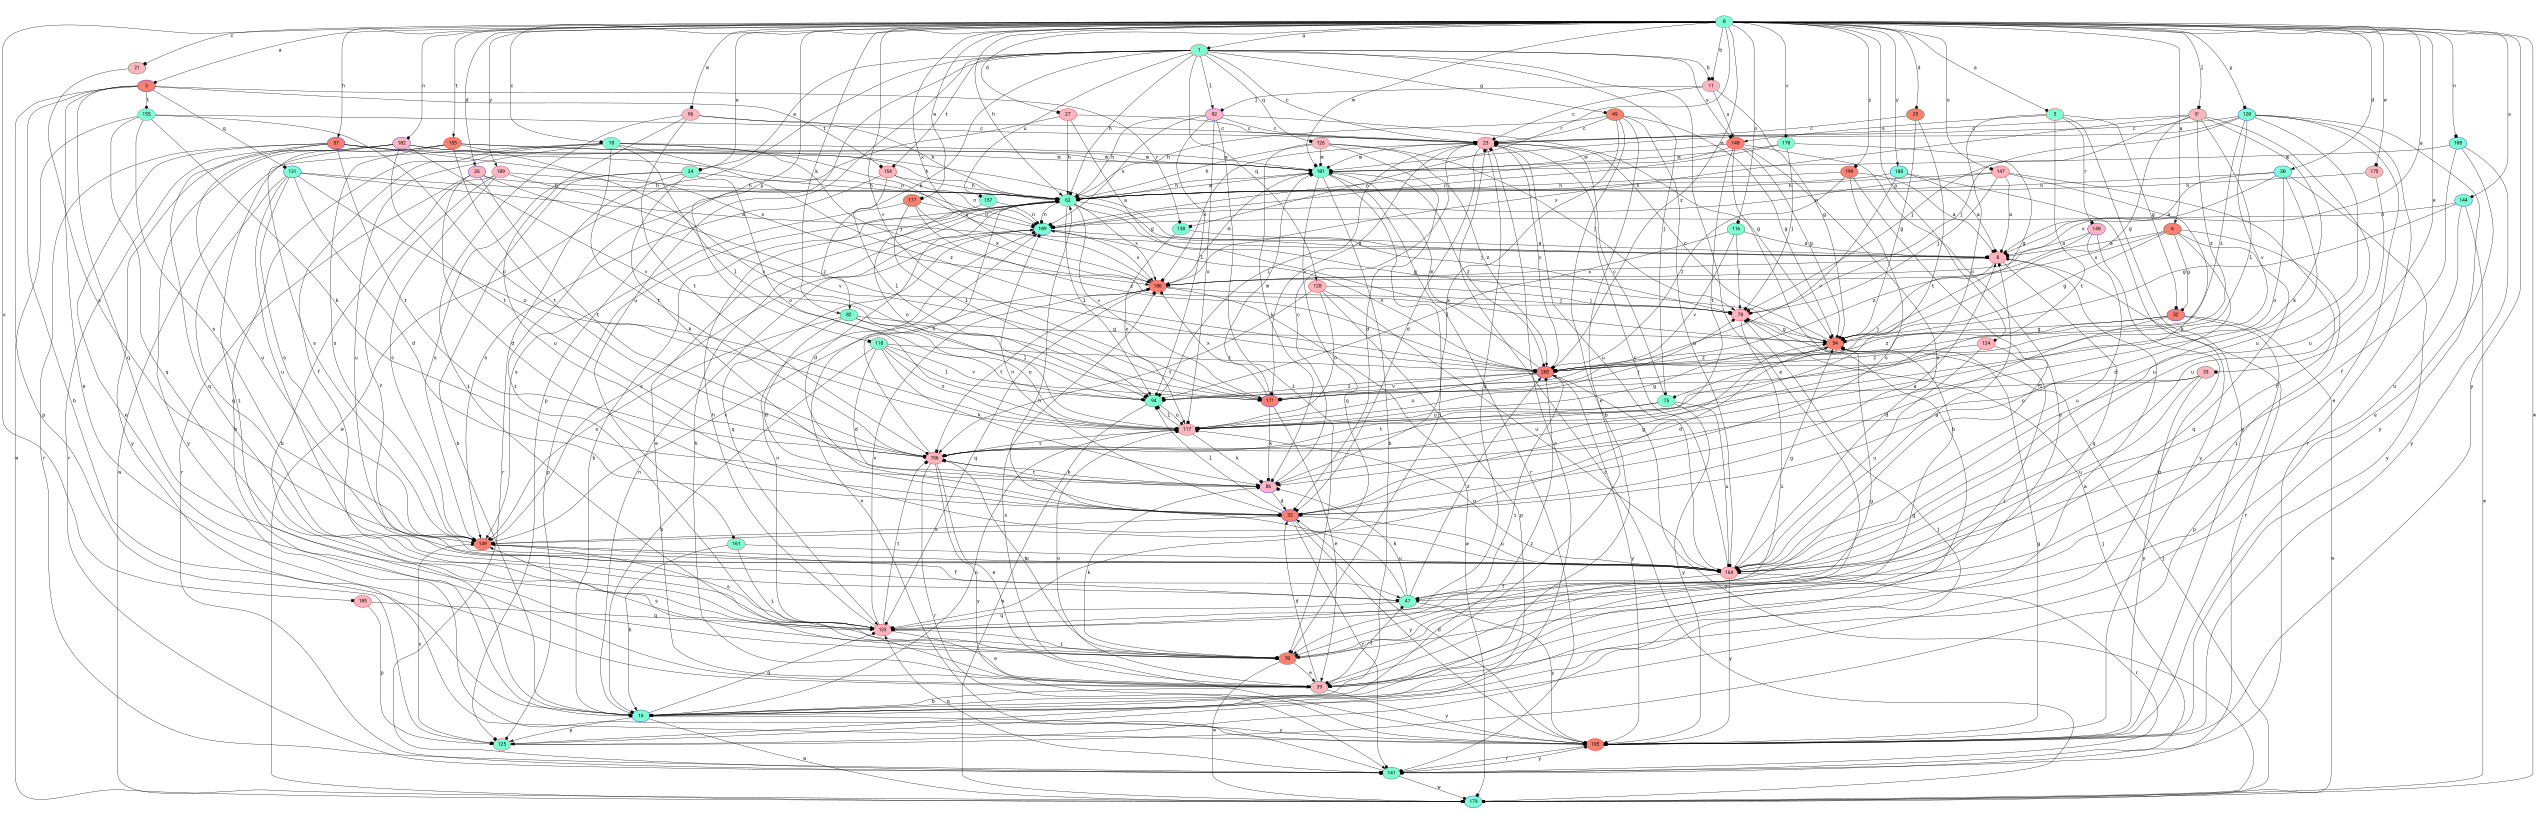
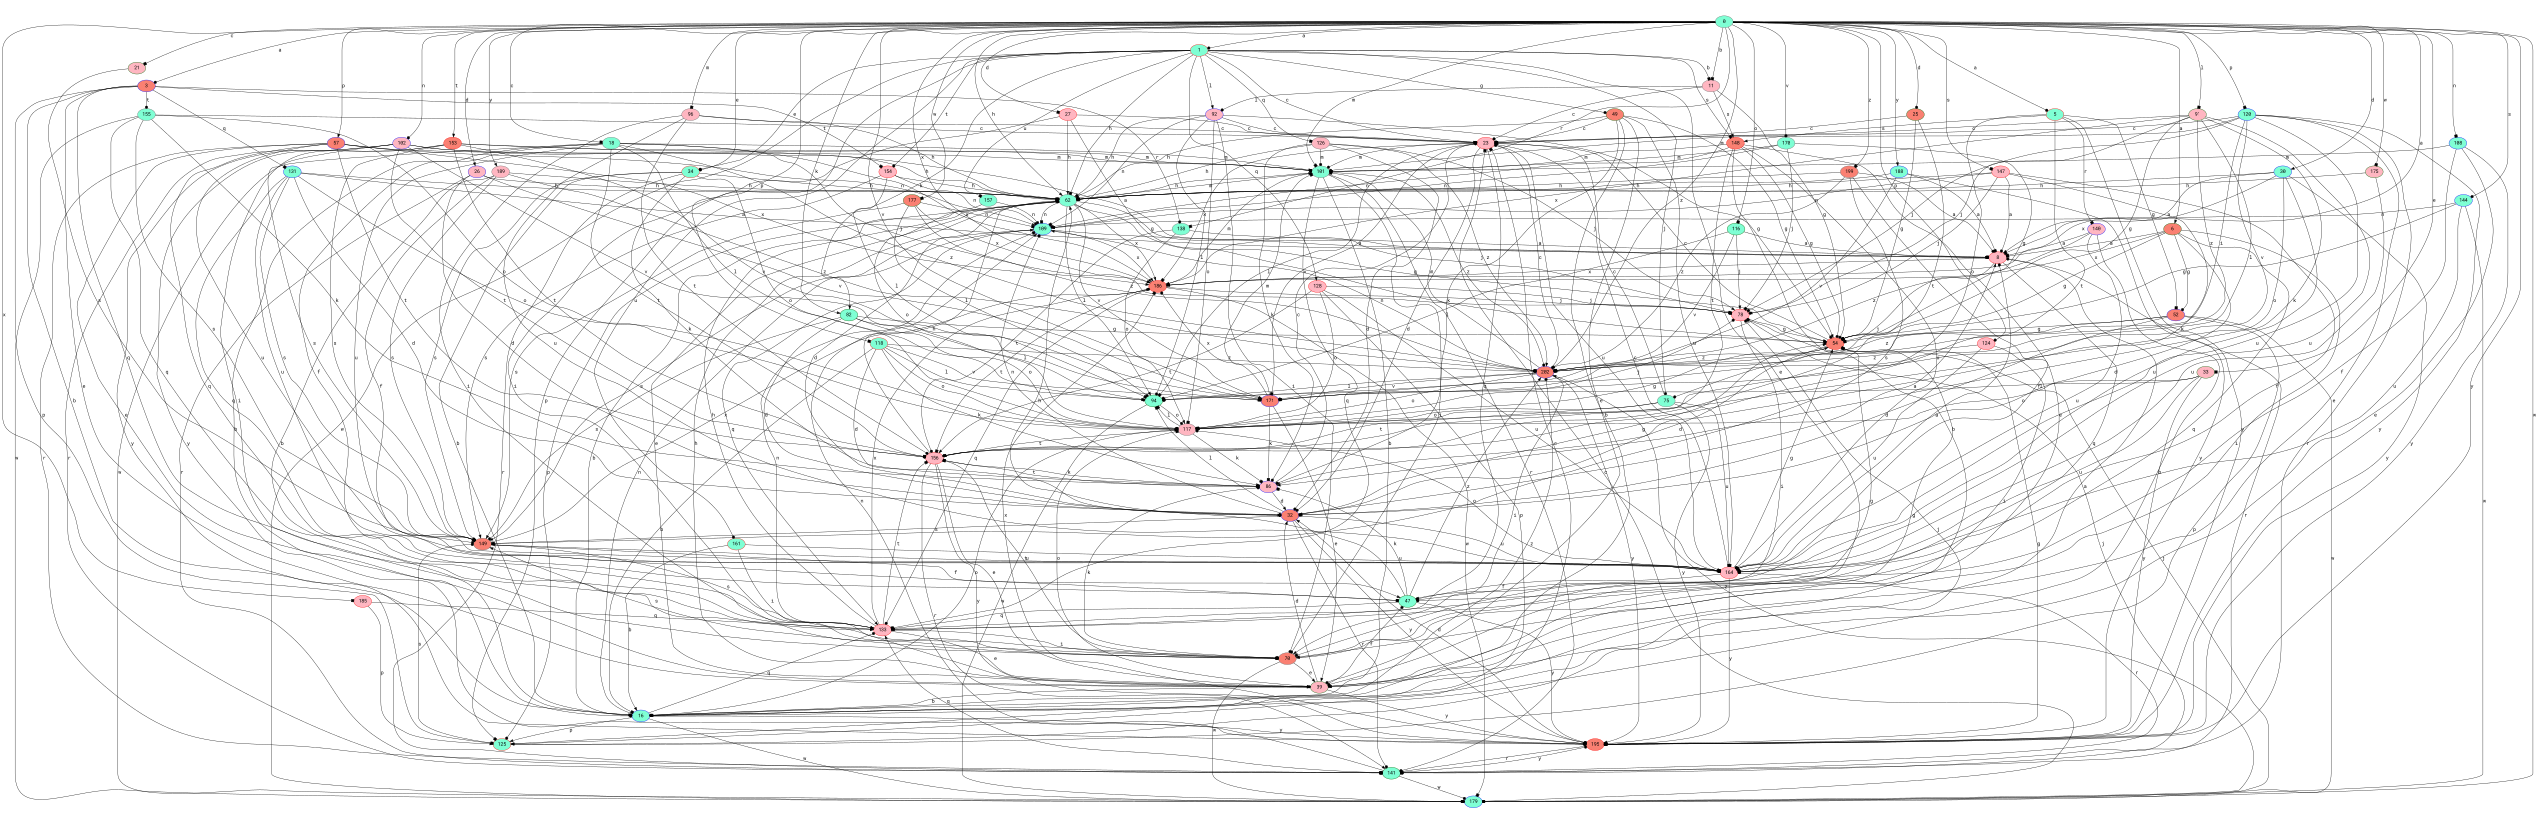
edge "0" -> "57": label "h" -> "p"
edge "26" -> "156": now "138" -> "156"
